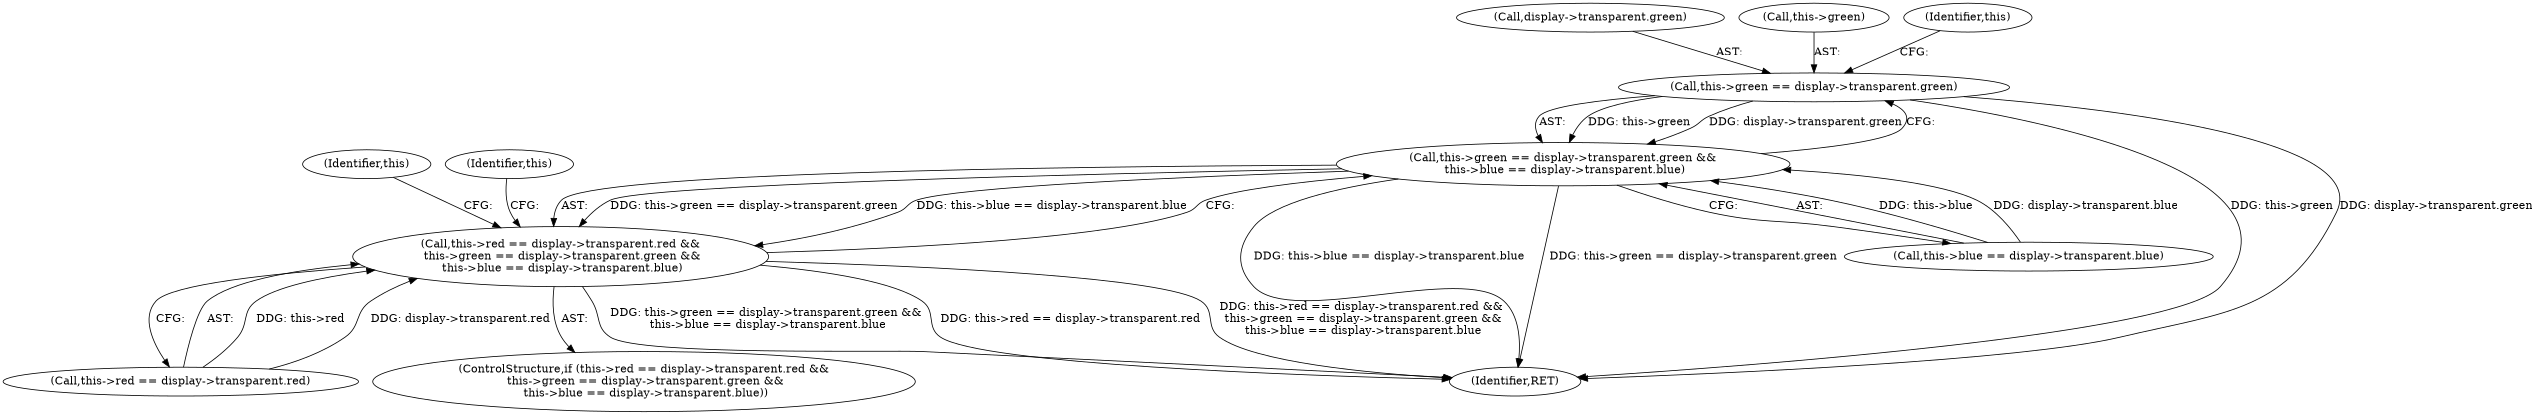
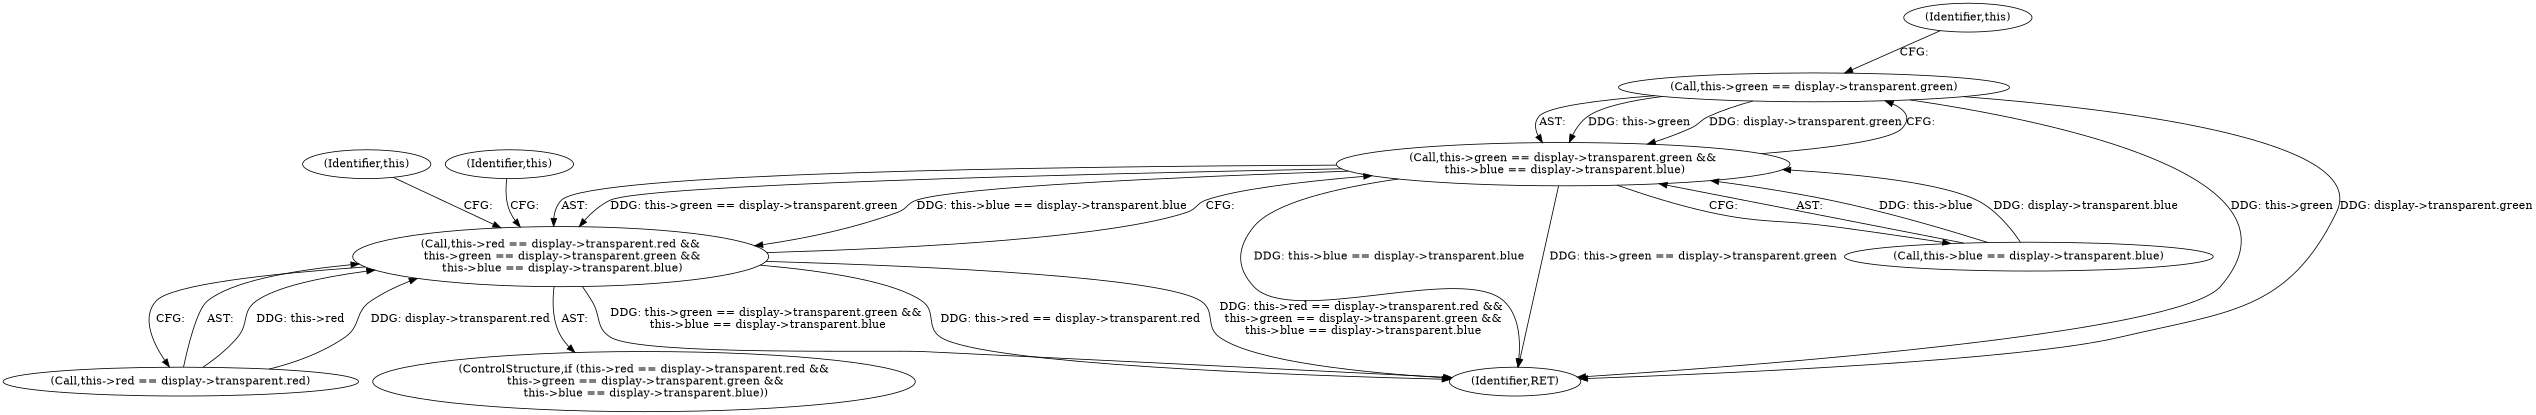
node "(Call,display->transparent.green)": removed
node "(Call,this->green)": removed
